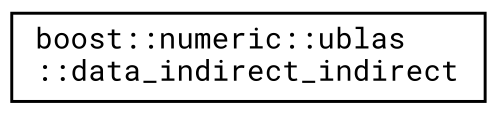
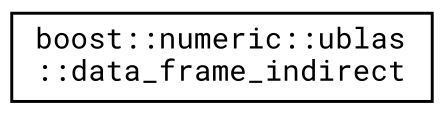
node "boost::numeric::ublas ::data_indirect_indirect": label "boost::numeric::ublas ::data_indirect_indirect" -> "boost::numeric::ublas ::data_frame_indirect"
